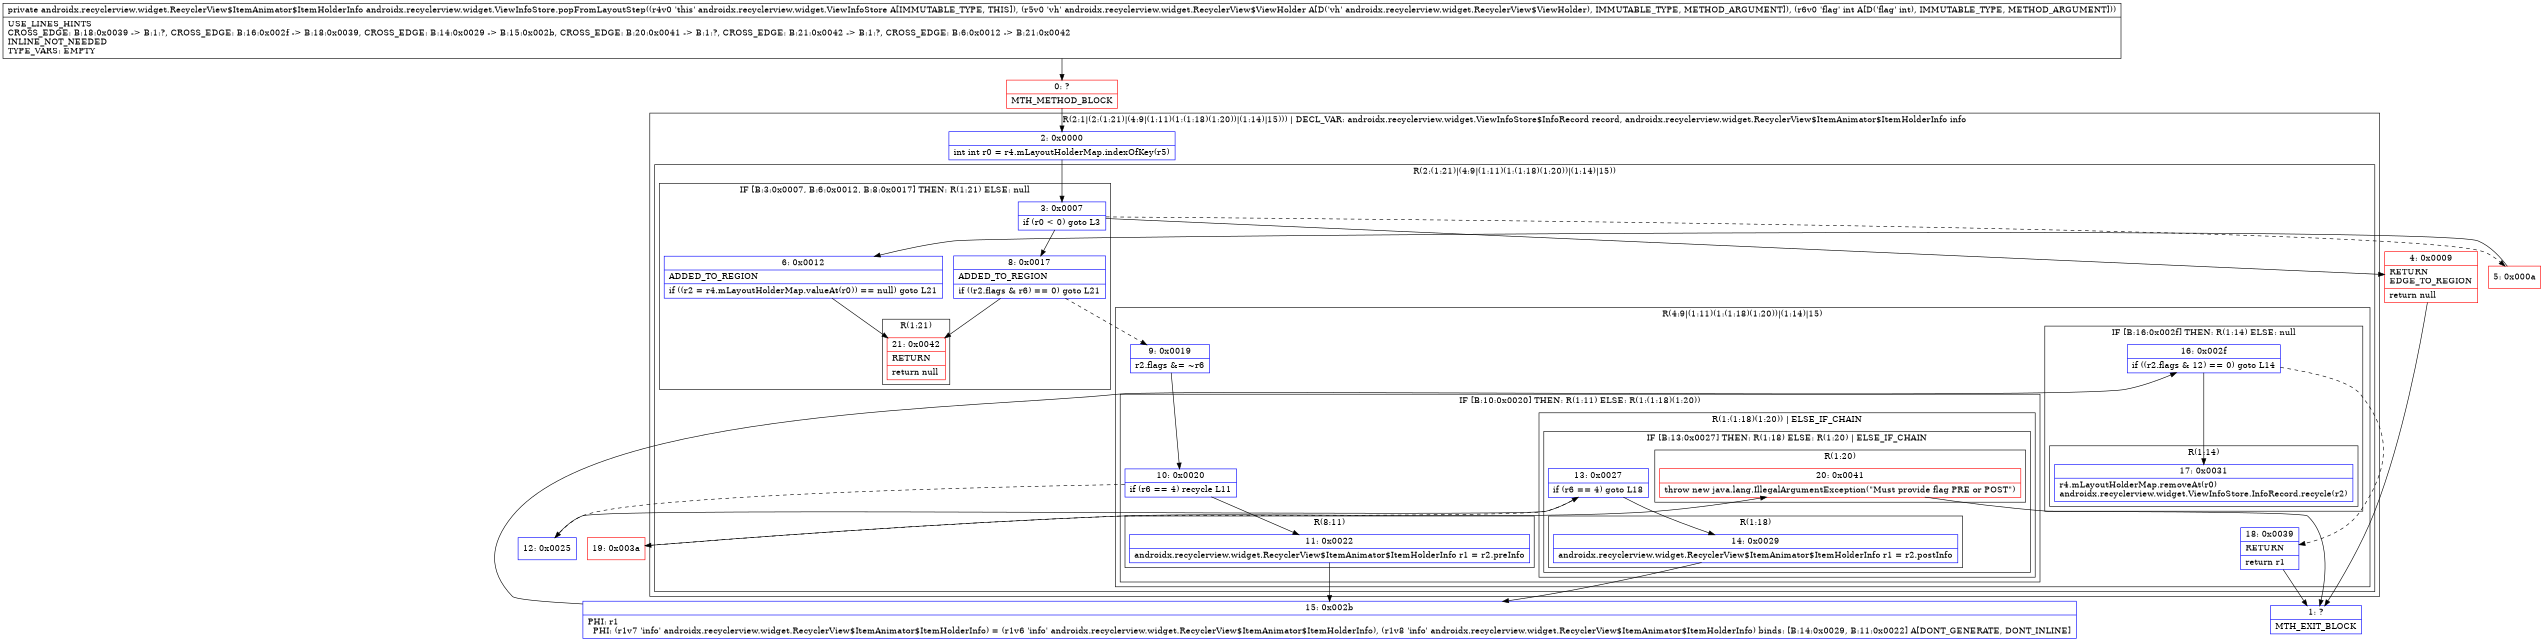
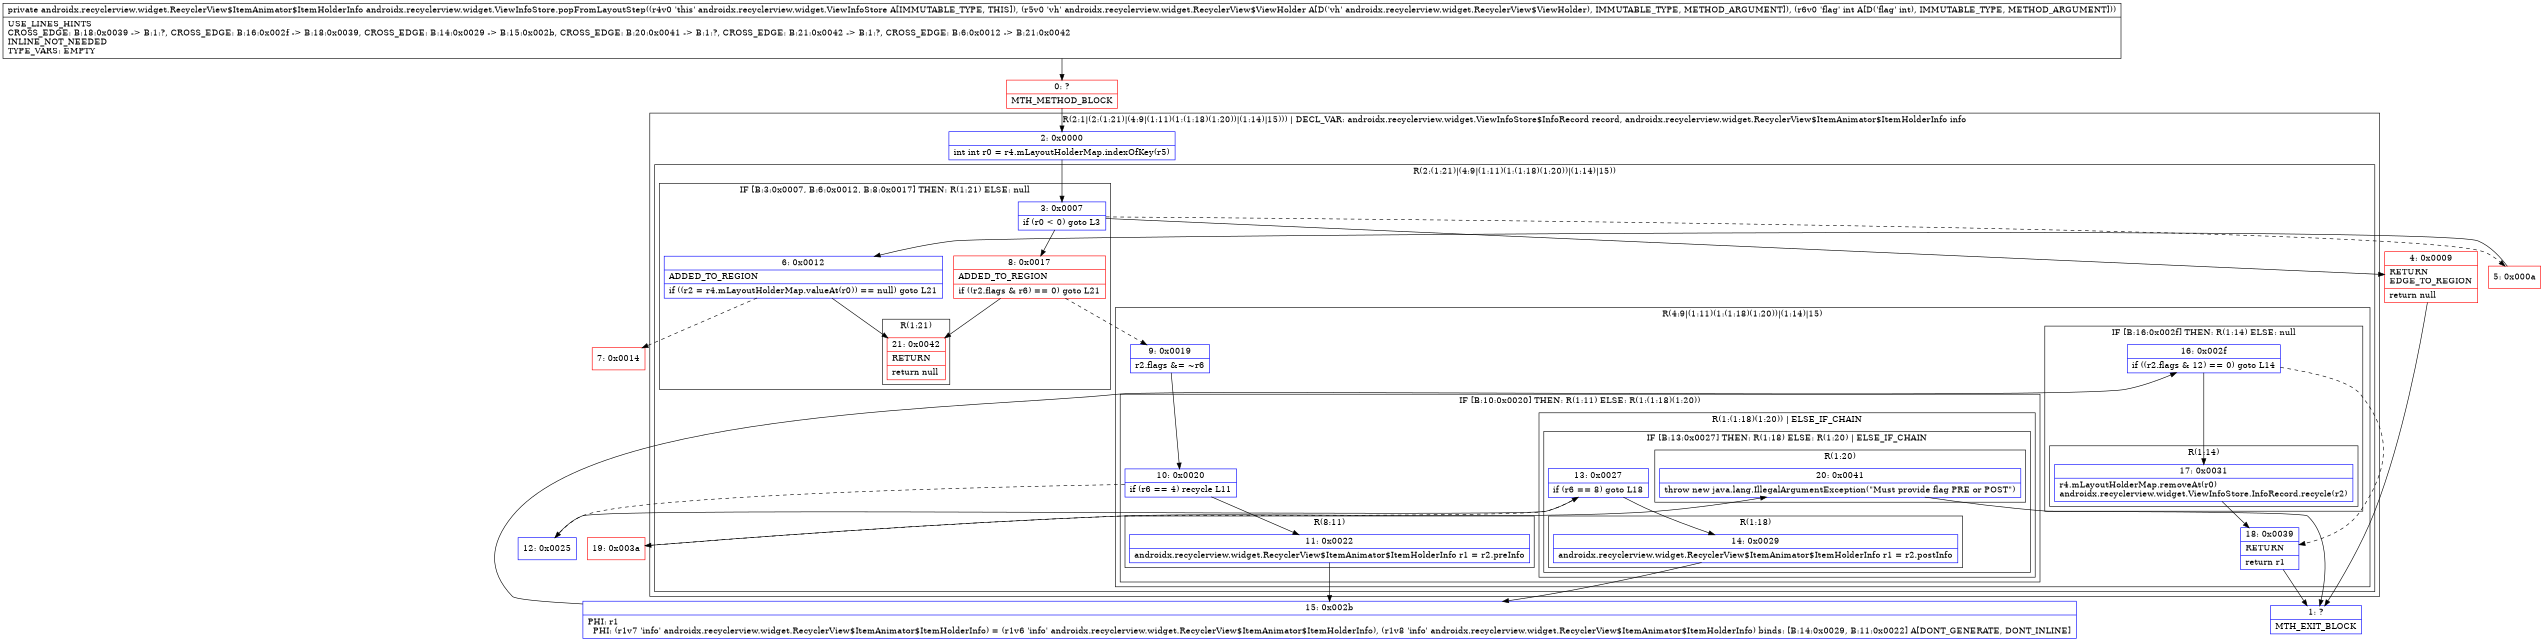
node "8: 0x0017": color blue -> red
node "7: 0x0014": added
node "20: 0x0041": color red -> blue
node "13: 0x0027": text "if (r6 == 4) goto L18" -> "if (r6 == 8) goto L18"
edge "17: 0x0031" -> "18: 0x0039": added
